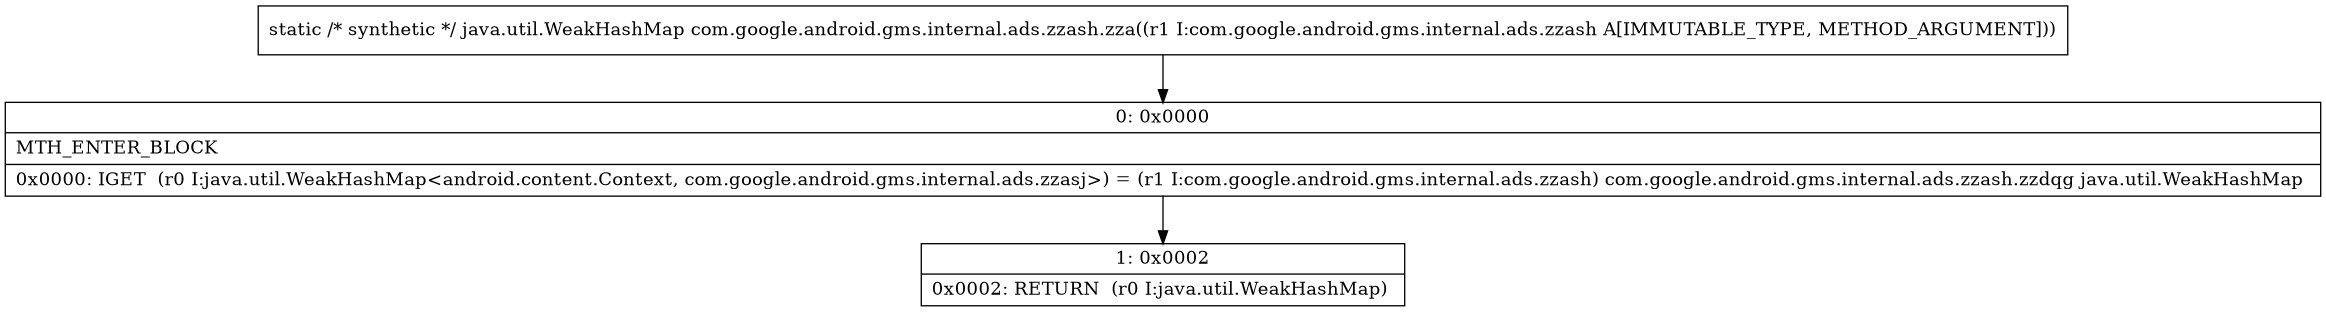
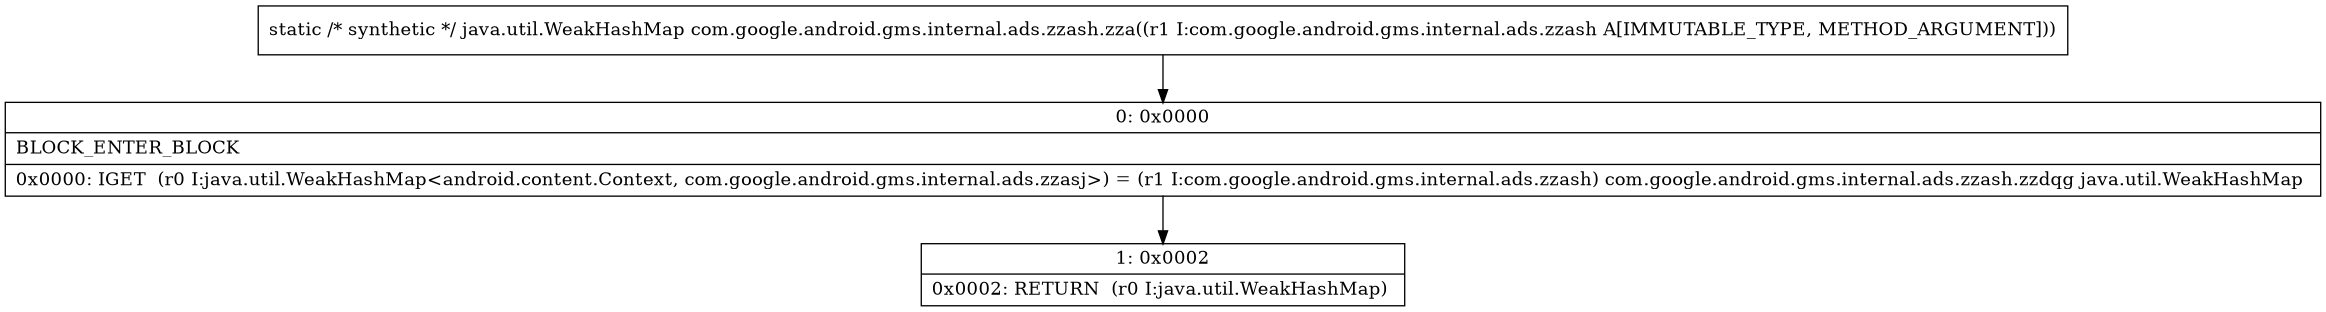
node "0: 0x0000": text "MTH_ENTER_BLOCK" -> "BLOCK_ENTER_BLOCK"
